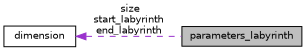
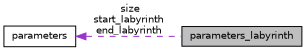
node "dimension": label "dimension" -> "parameters"
